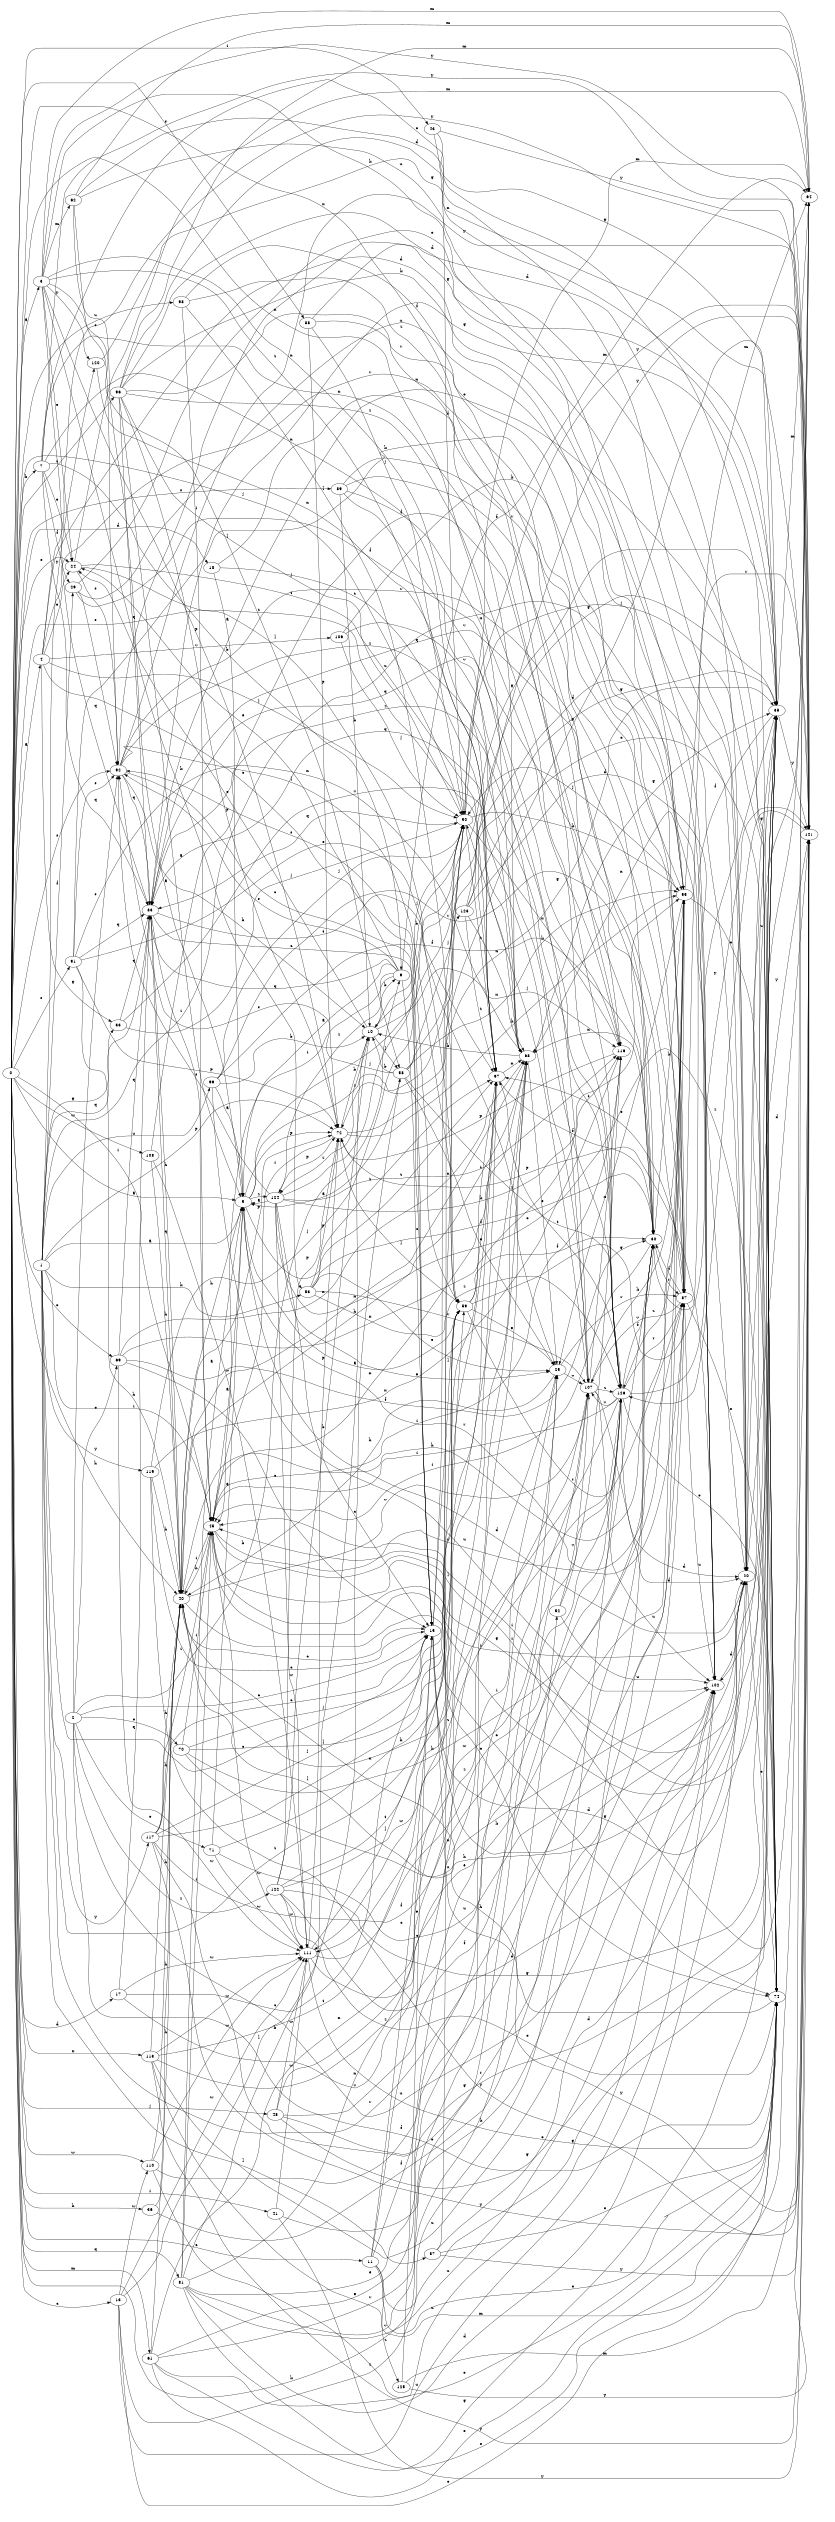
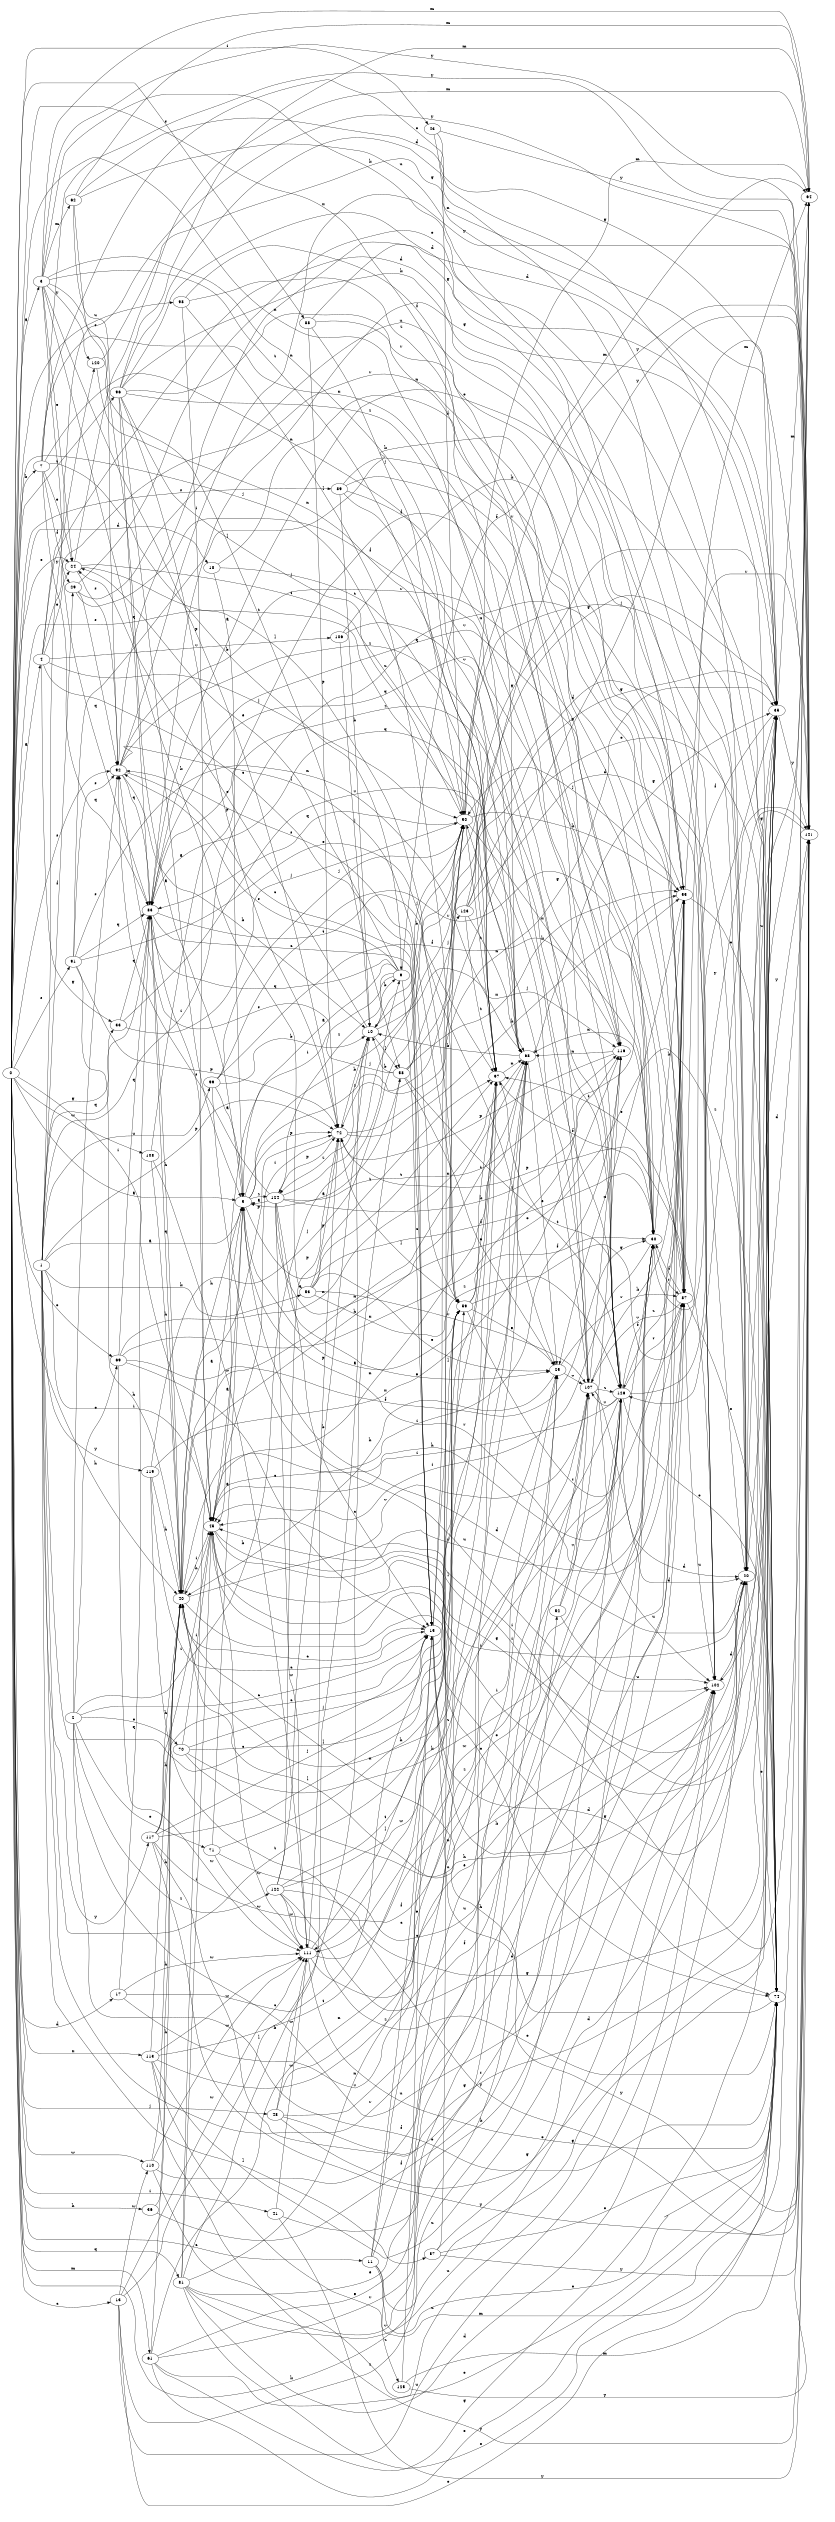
edge "106" -> "50": now "106" -> "10"
edge "102" -> "68": now "116" -> "68"
